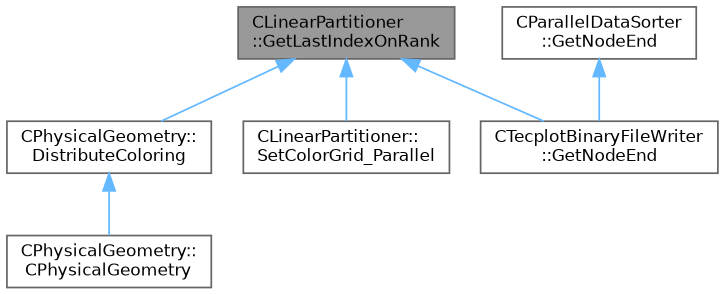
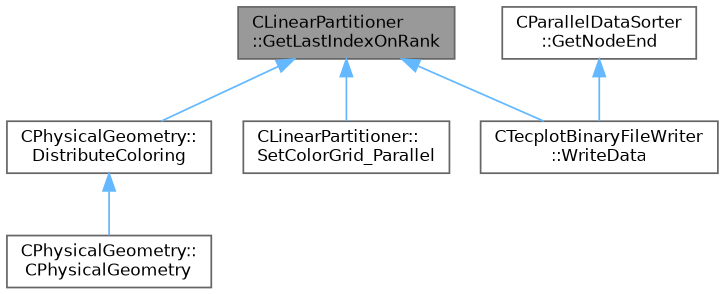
node "CTecplotBinaryFileWriter ::GetNodeEnd": label "CTecplotBinaryFileWriter ::GetNodeEnd" -> "CTecplotBinaryFileWriter ::WriteData"
